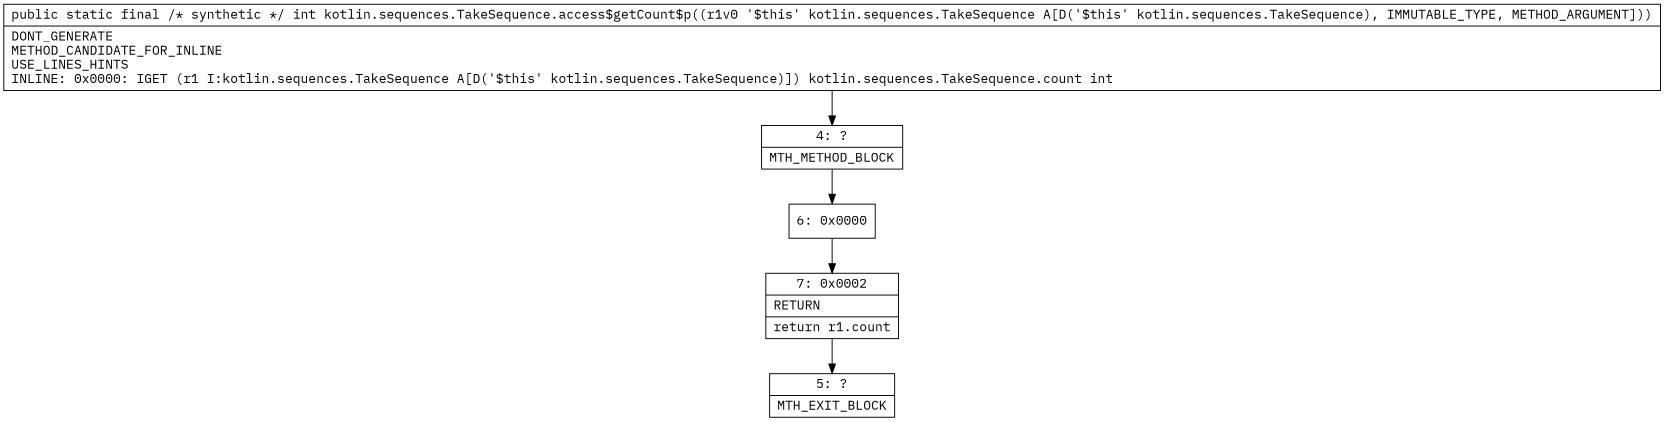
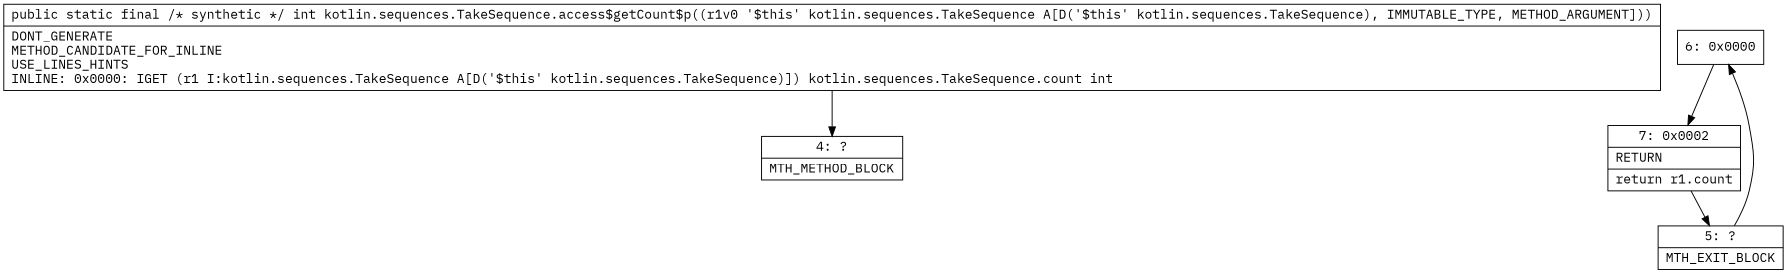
edge "4: ?" -> "6: 0x0000": now "5: ?" -> "6: 0x0000"
